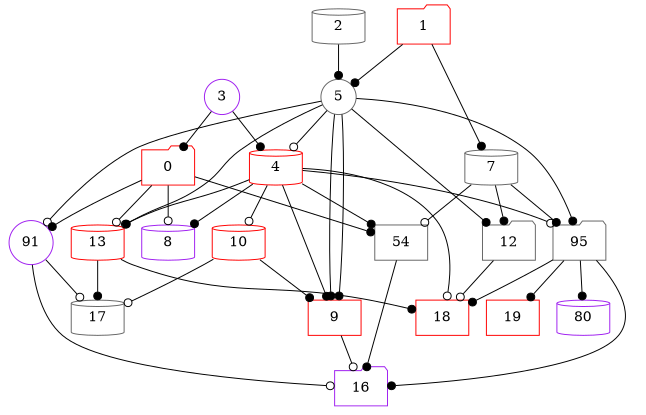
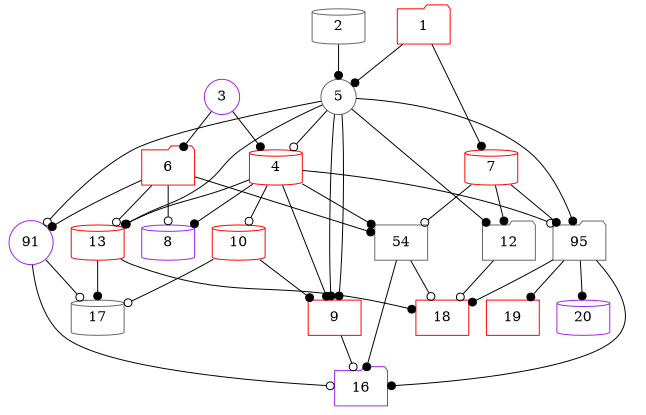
node "0": label "0" -> "6"
node "7": color gray40 -> red
edge "4" -> "18": now "54" -> "18"
node "80": label "80" -> "20"
